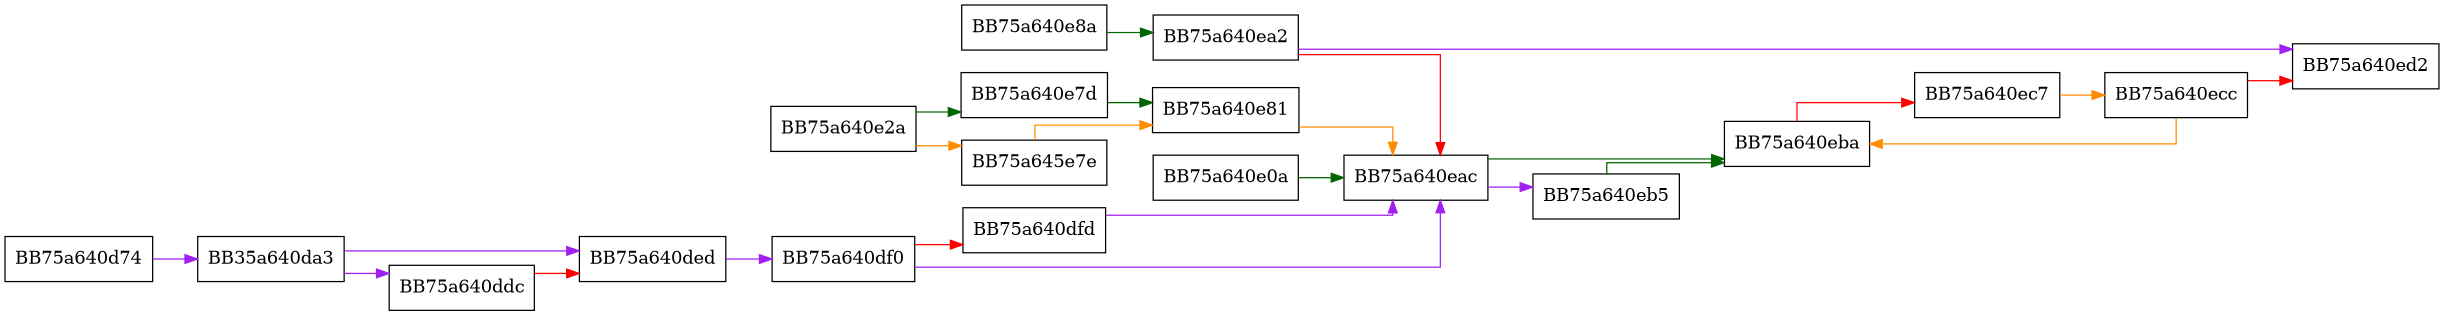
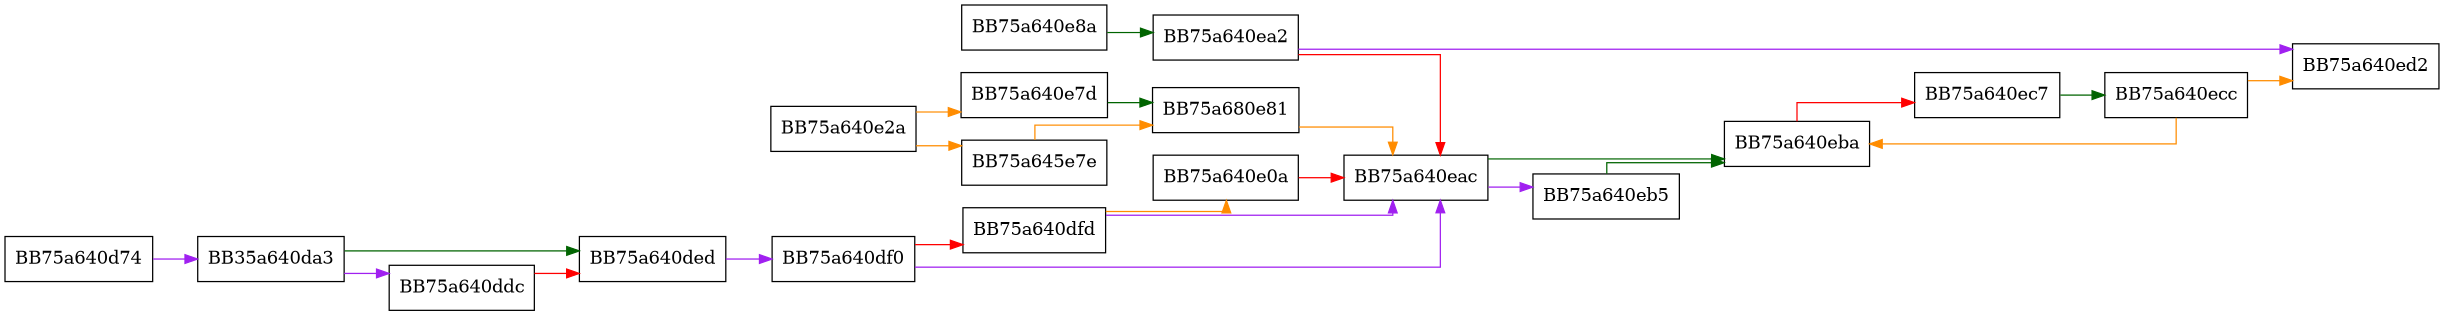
edge "BB75a640ecc" -> "BB75a640ed2": color red -> darkorange
edge "BB75a640ec7" -> "BB75a640ecc": color darkorange -> darkgreen
node "BB75a640e81": label "BB75a640e81" -> "BB75a680e81"
edge "BB75a640e2a" -> "BB75a640e7d": color darkgreen -> darkorange
edge "BB75a640e0a" -> "BB75a640eac": color darkgreen -> red
edge "BB75a640dfd" -> "BB75a640e0a": added
edge "BB35a640da3" -> "BB75a640ded": color purple -> darkgreen
